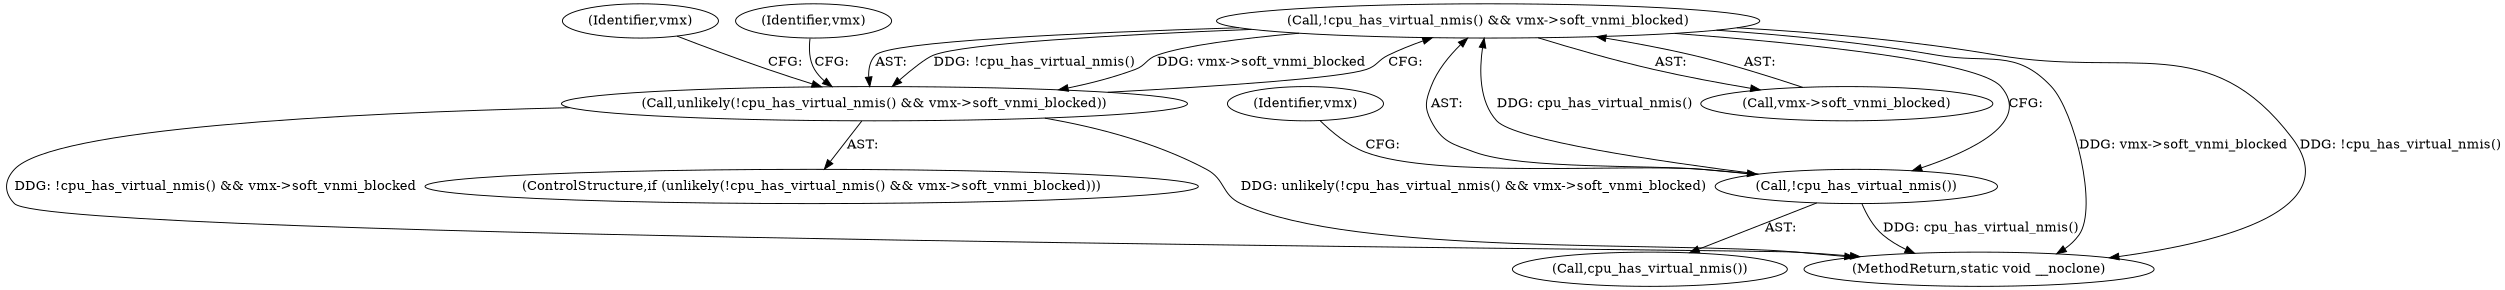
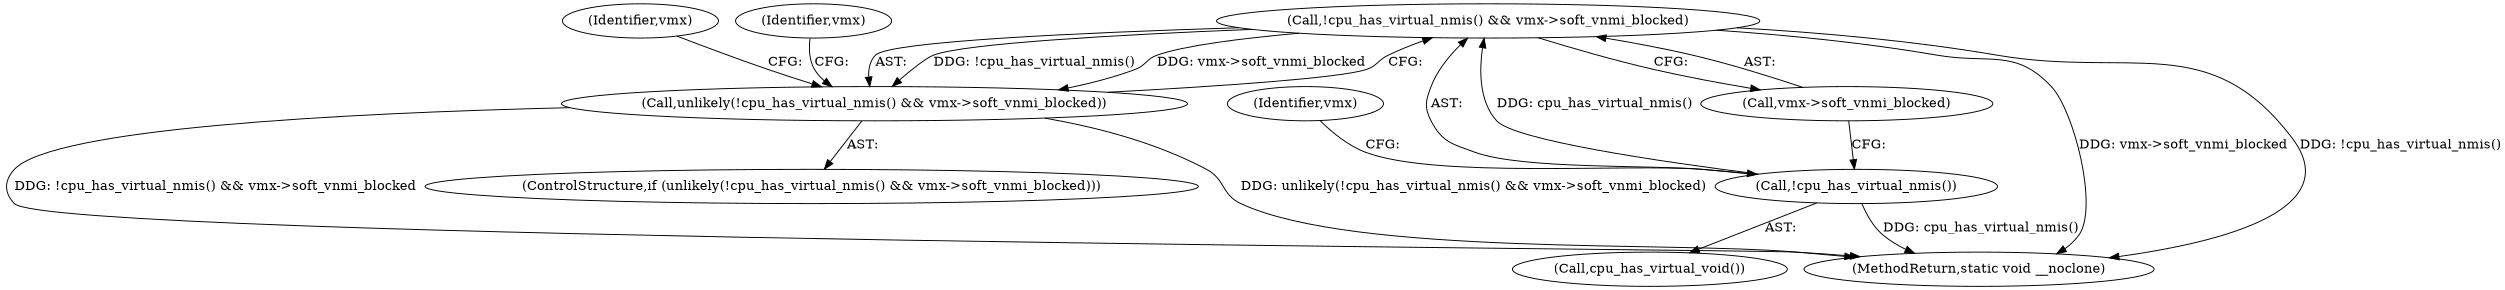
edge "(Call,!cpu_has_virtual_nmis() && vmx->soft_vnmi_blocked)" -> "(Call,!cpu_has_virtual_nmis())": now "(Call,vmx->soft_vnmi_blocked)" -> "(Call,!cpu_has_virtual_nmis())"
edge "(Call,!cpu_has_virtual_nmis() && vmx->soft_vnmi_blocked)" -> "(Call,vmx->soft_vnmi_blocked)": label "AST: " -> "CFG: "
node "(Call,cpu_has_virtual_nmis())": label "(Call,cpu_has_virtual_nmis())" -> "(Call,cpu_has_virtual_void())"
